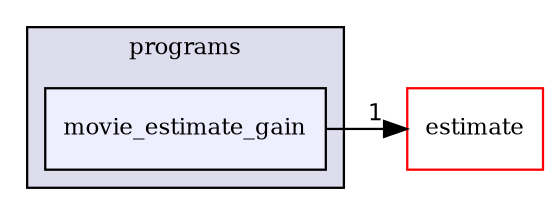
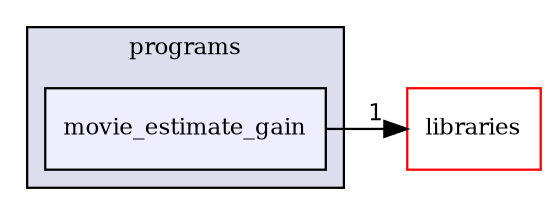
node "estimate": label "estimate" -> "libraries"
